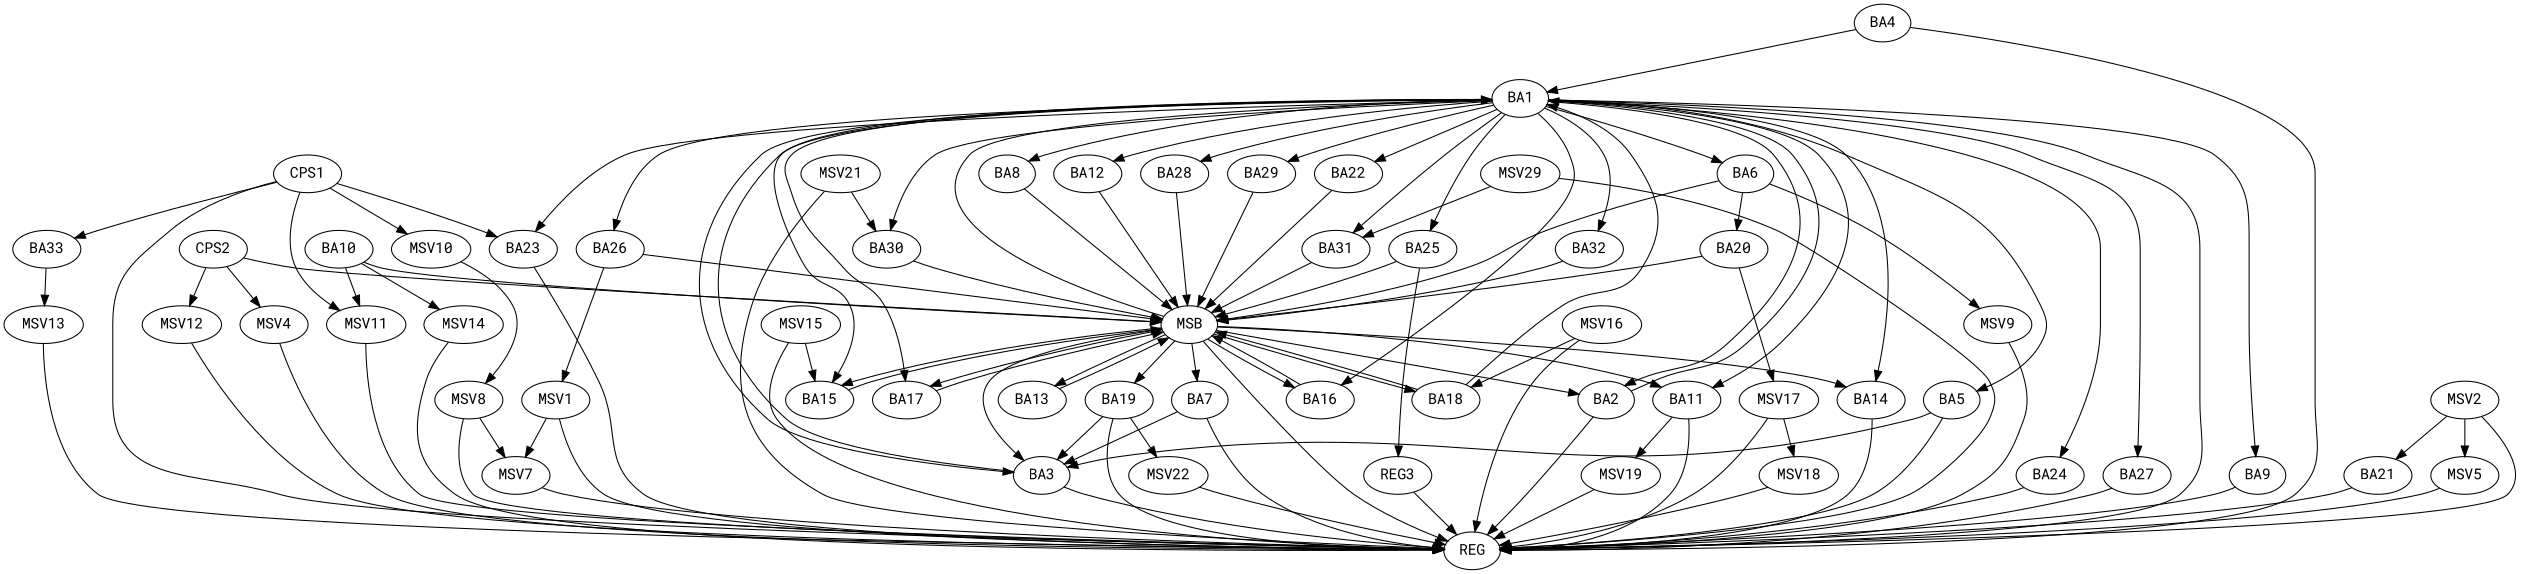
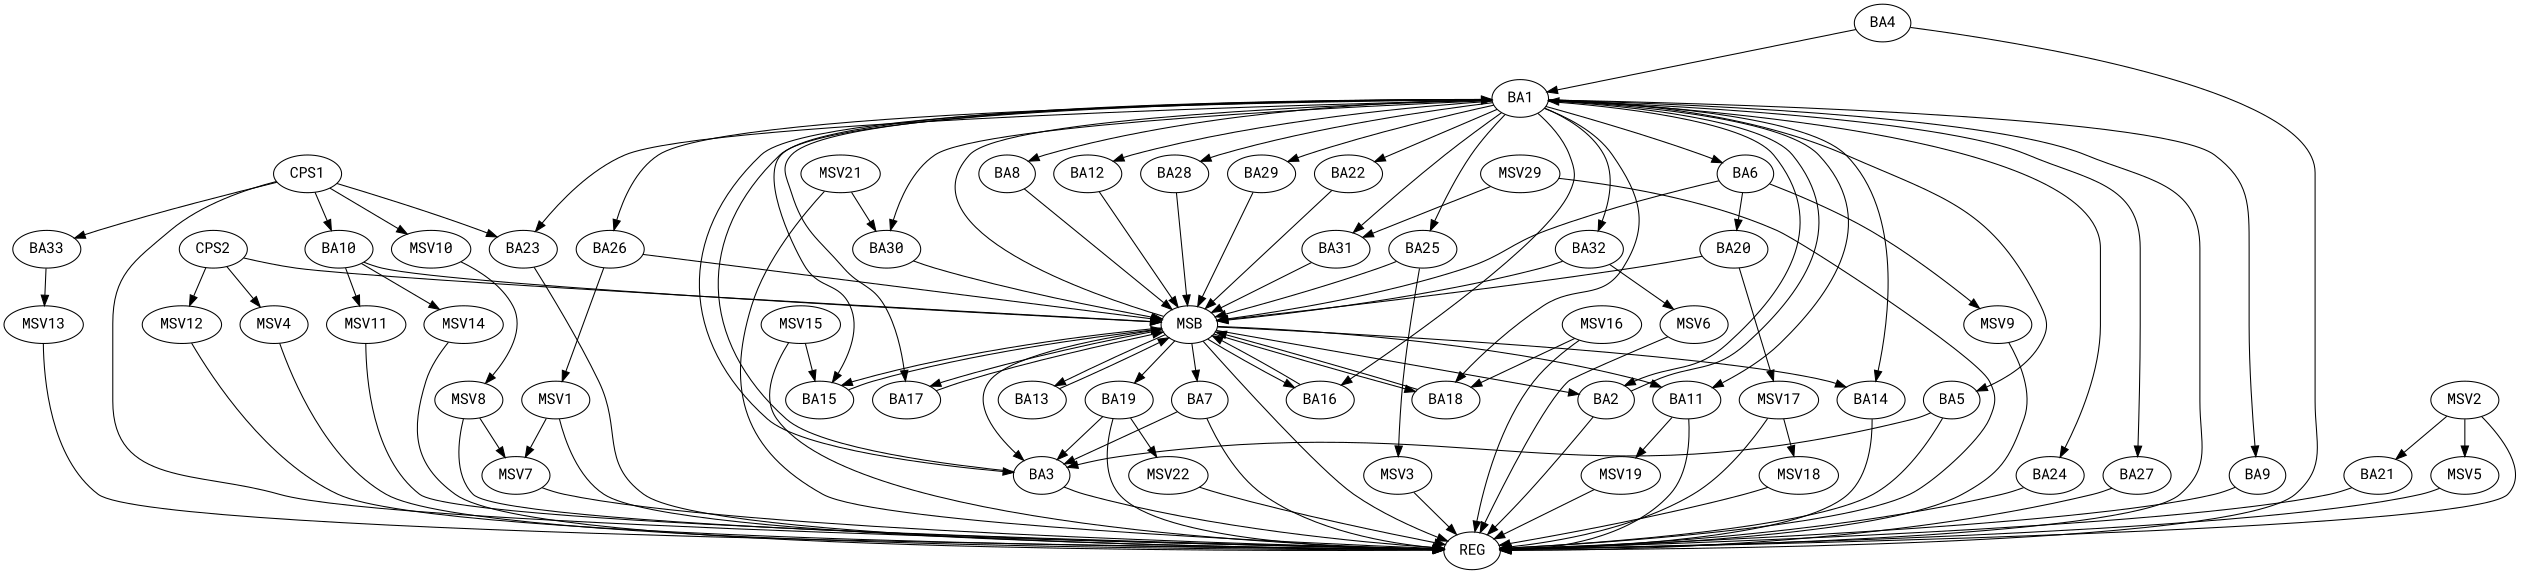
edge "CPS1" -> "MSV11": now "CPS1" -> "BA10"
edge "BA18" -> "BA1": reversed
node "MSV6": added
node "REG3": label "REG3" -> "MSV3"
